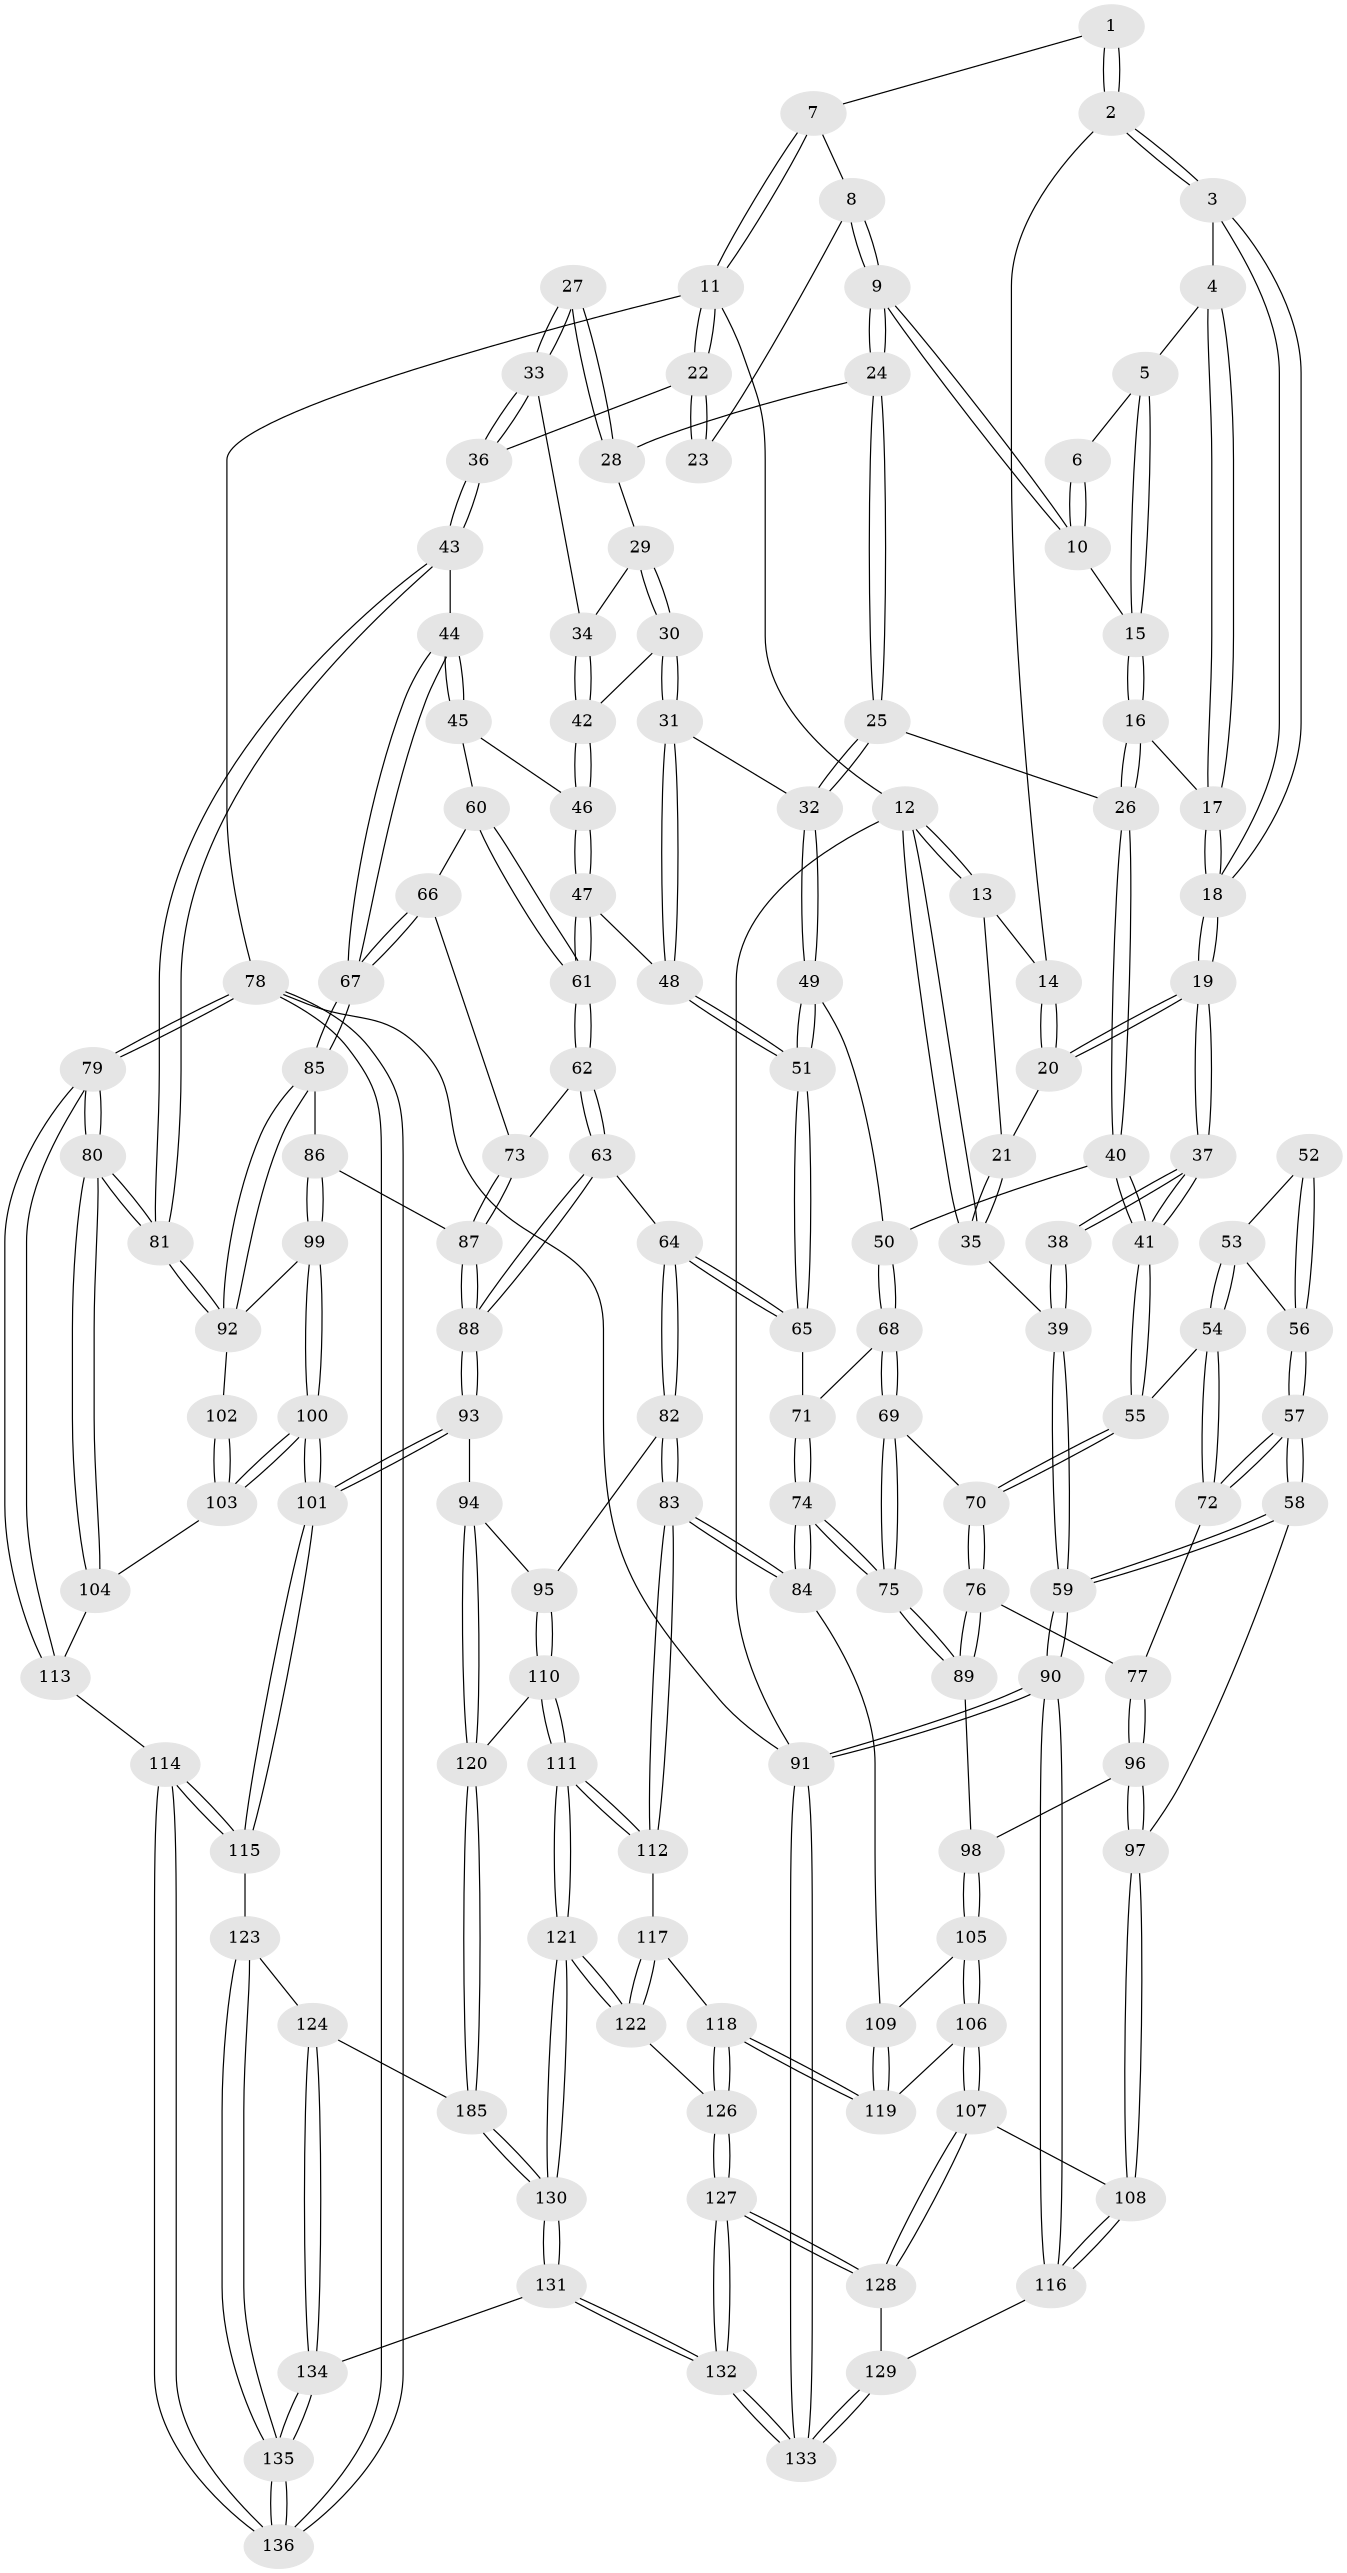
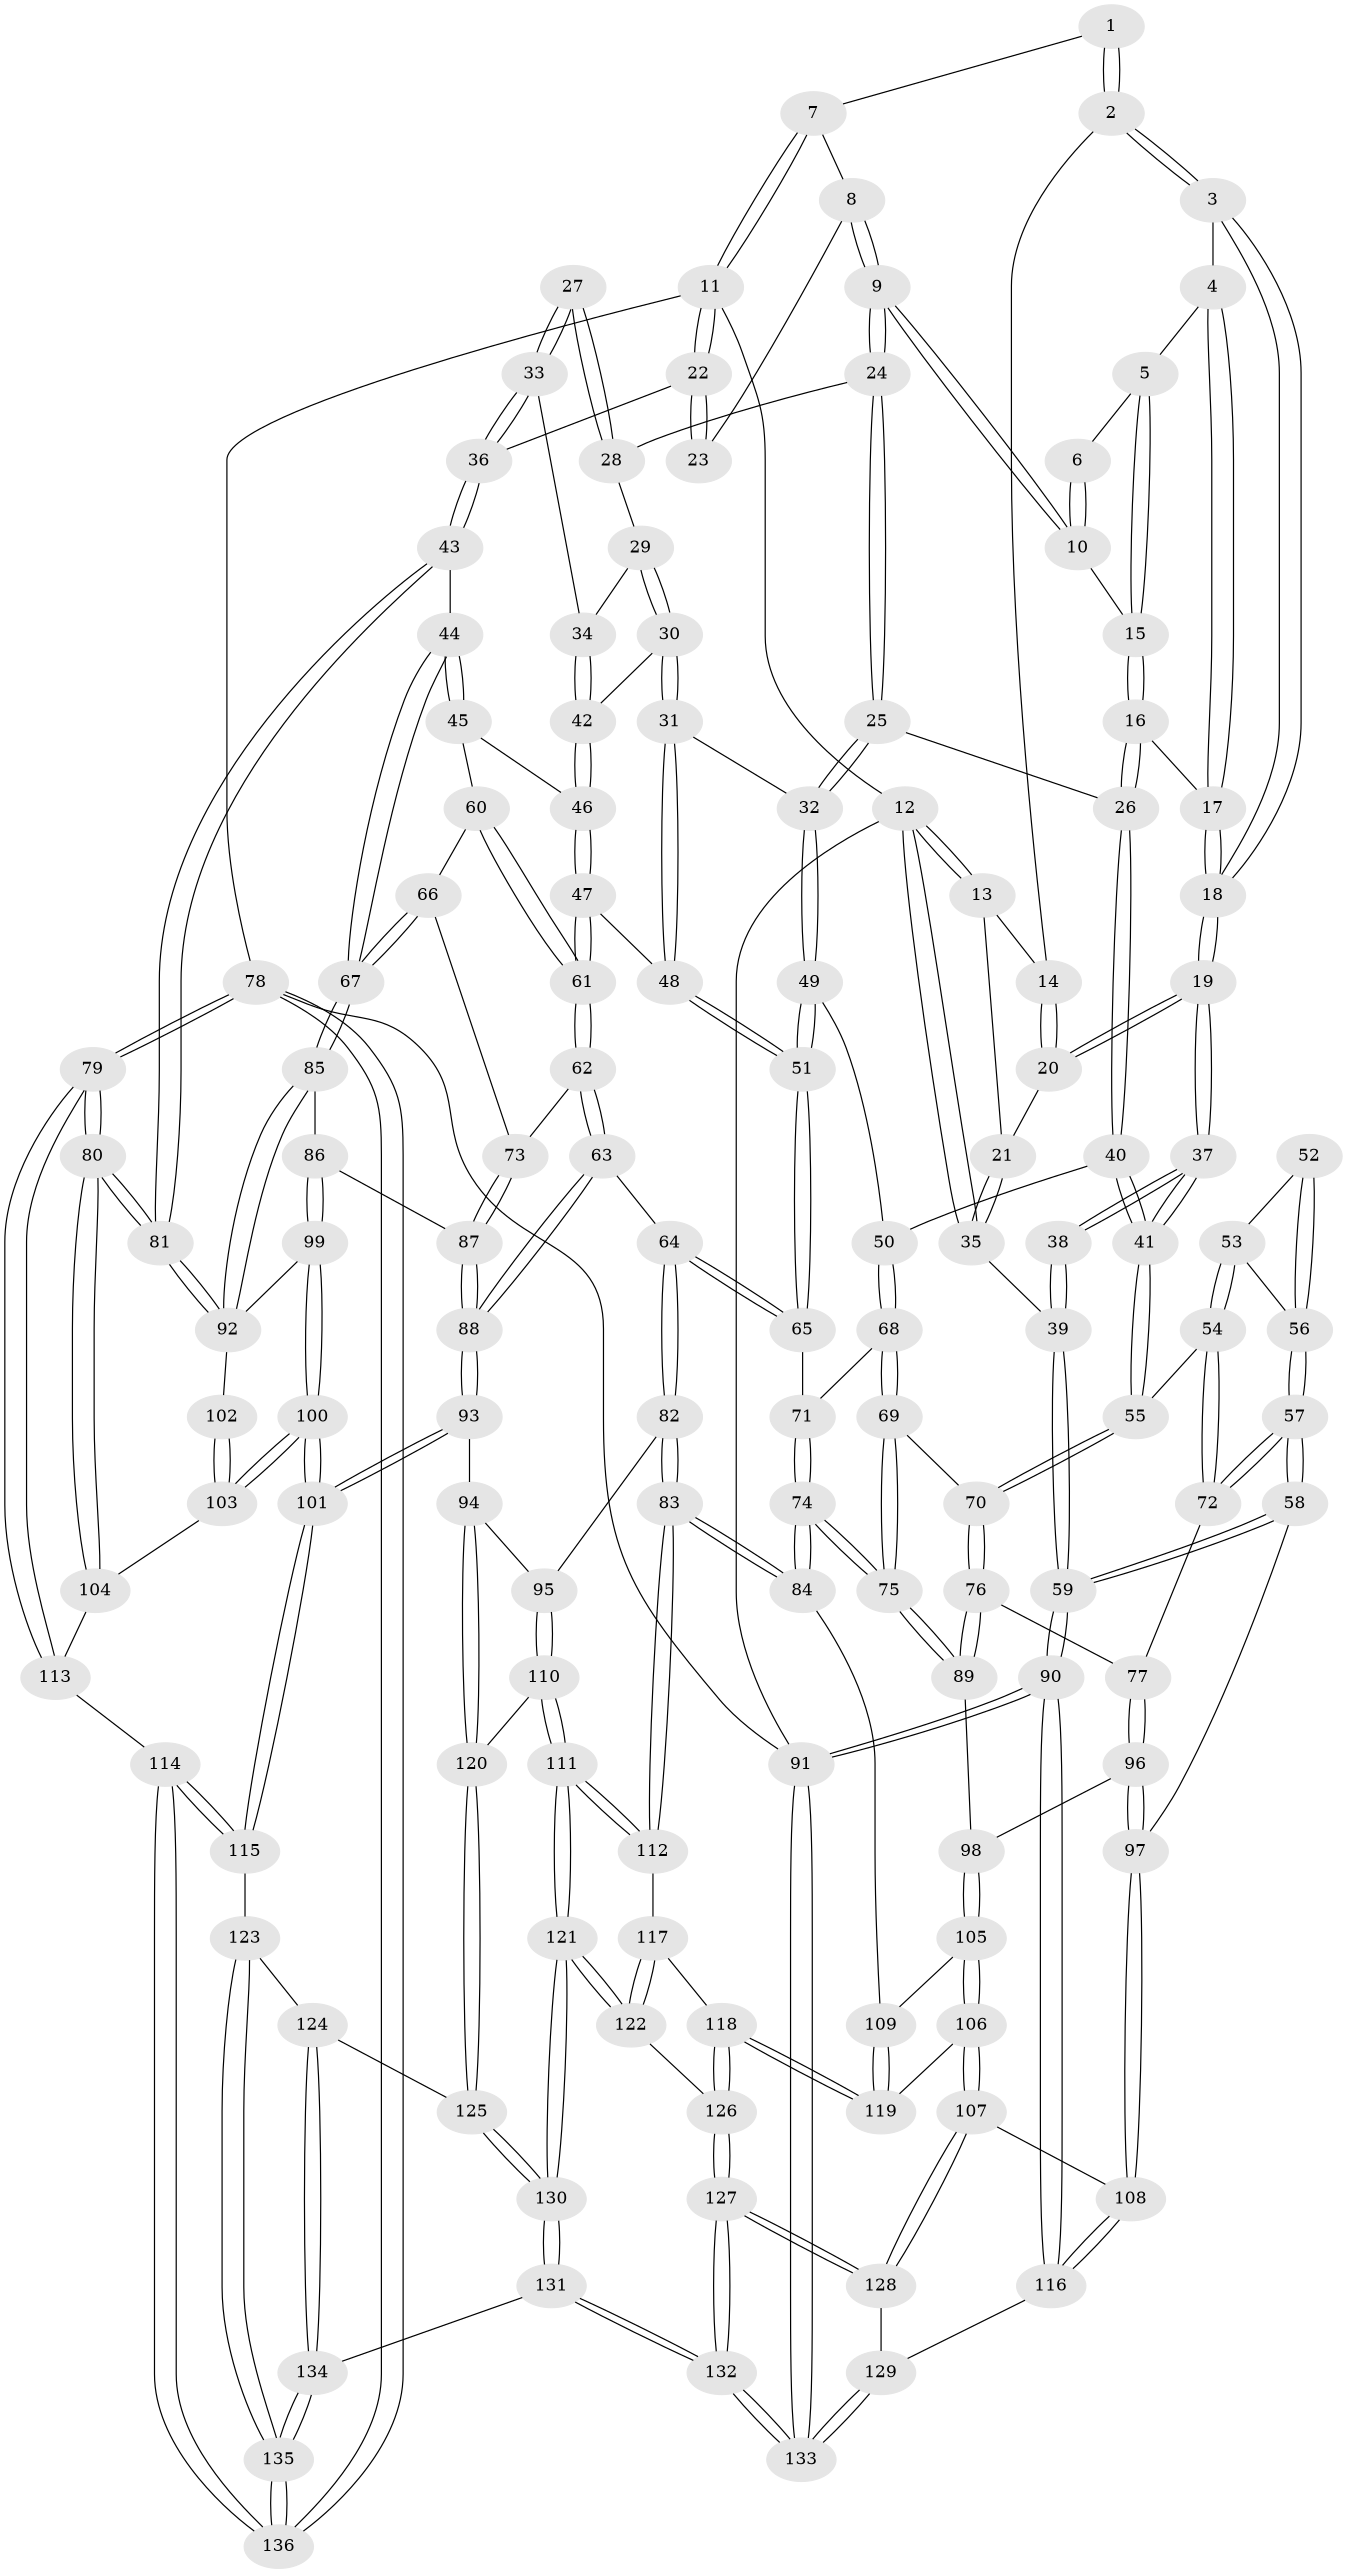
node "185": label "185" -> "125"
